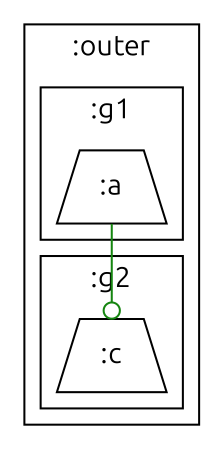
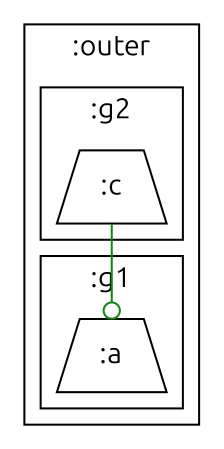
edge ":a" -> ":c": reversed
